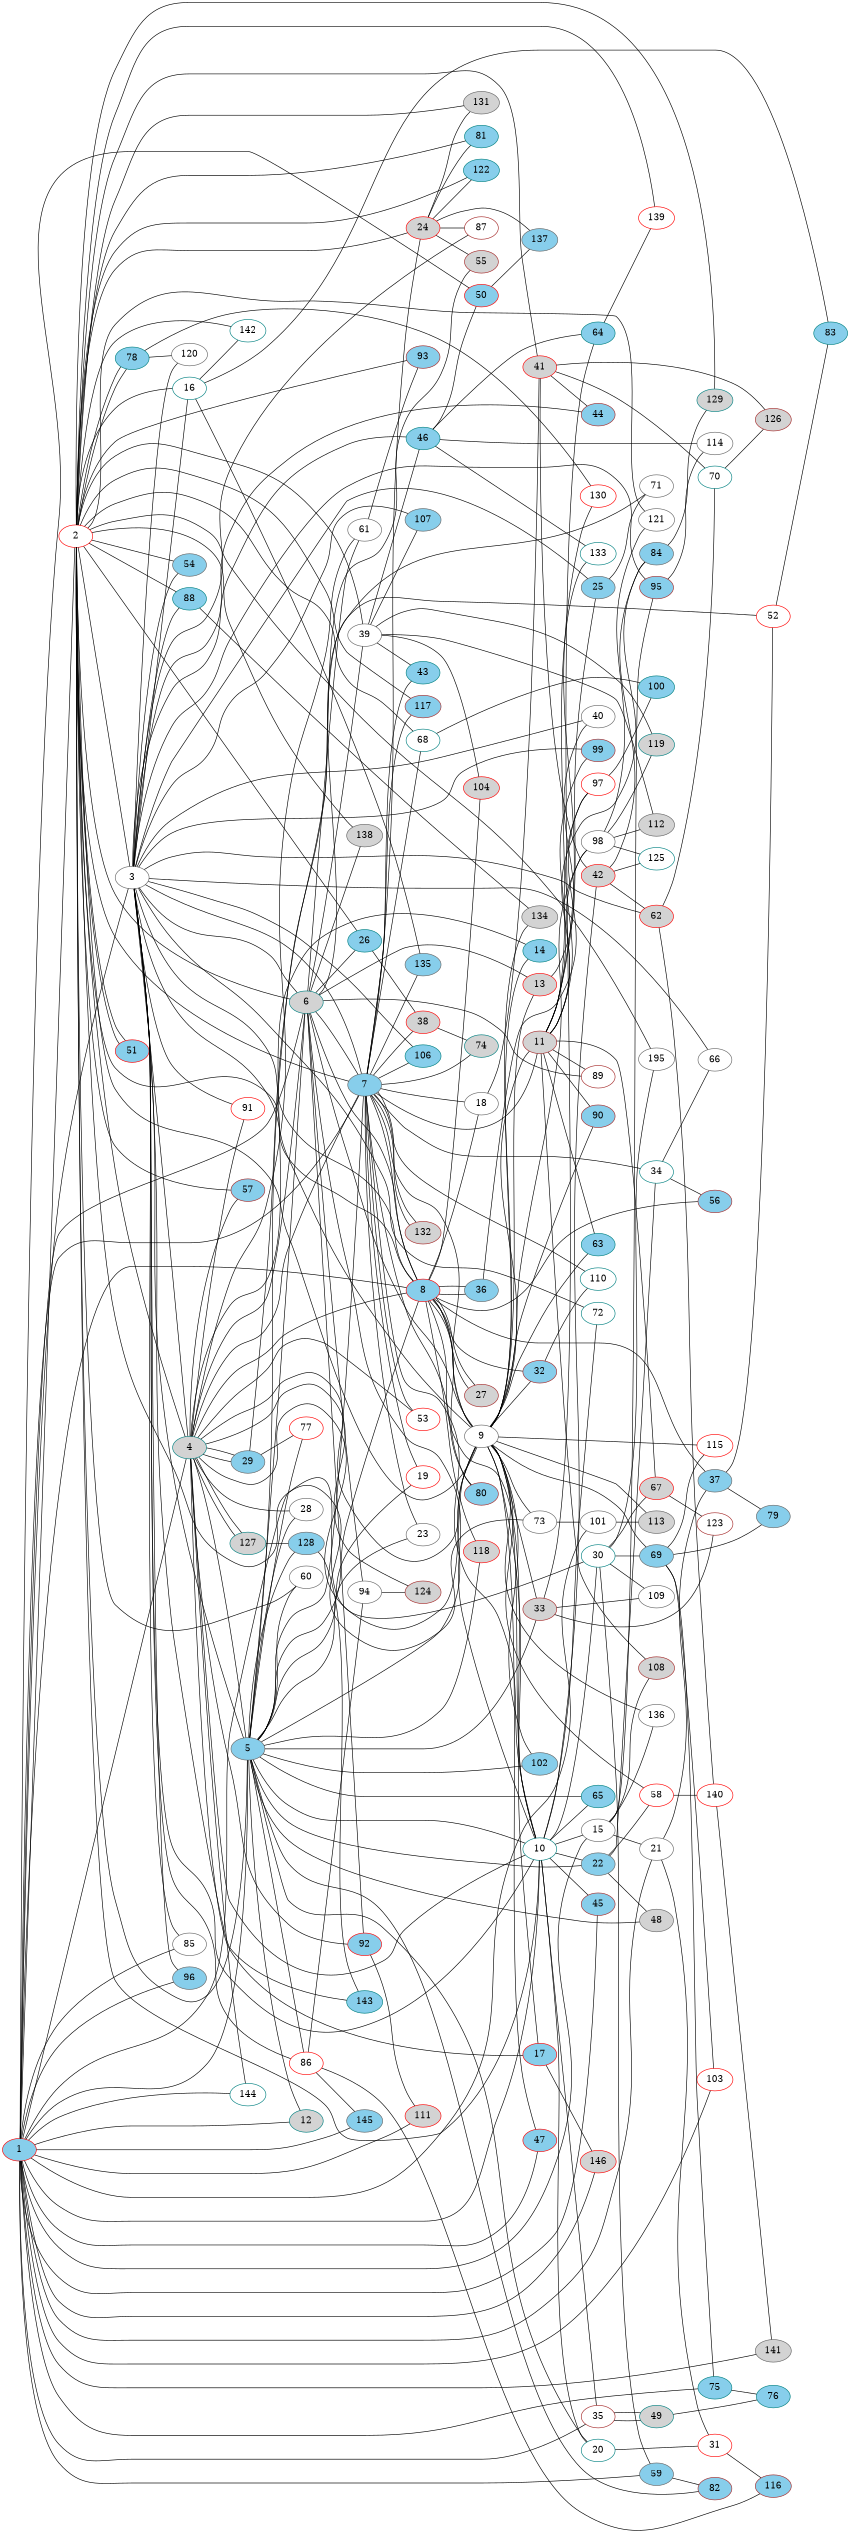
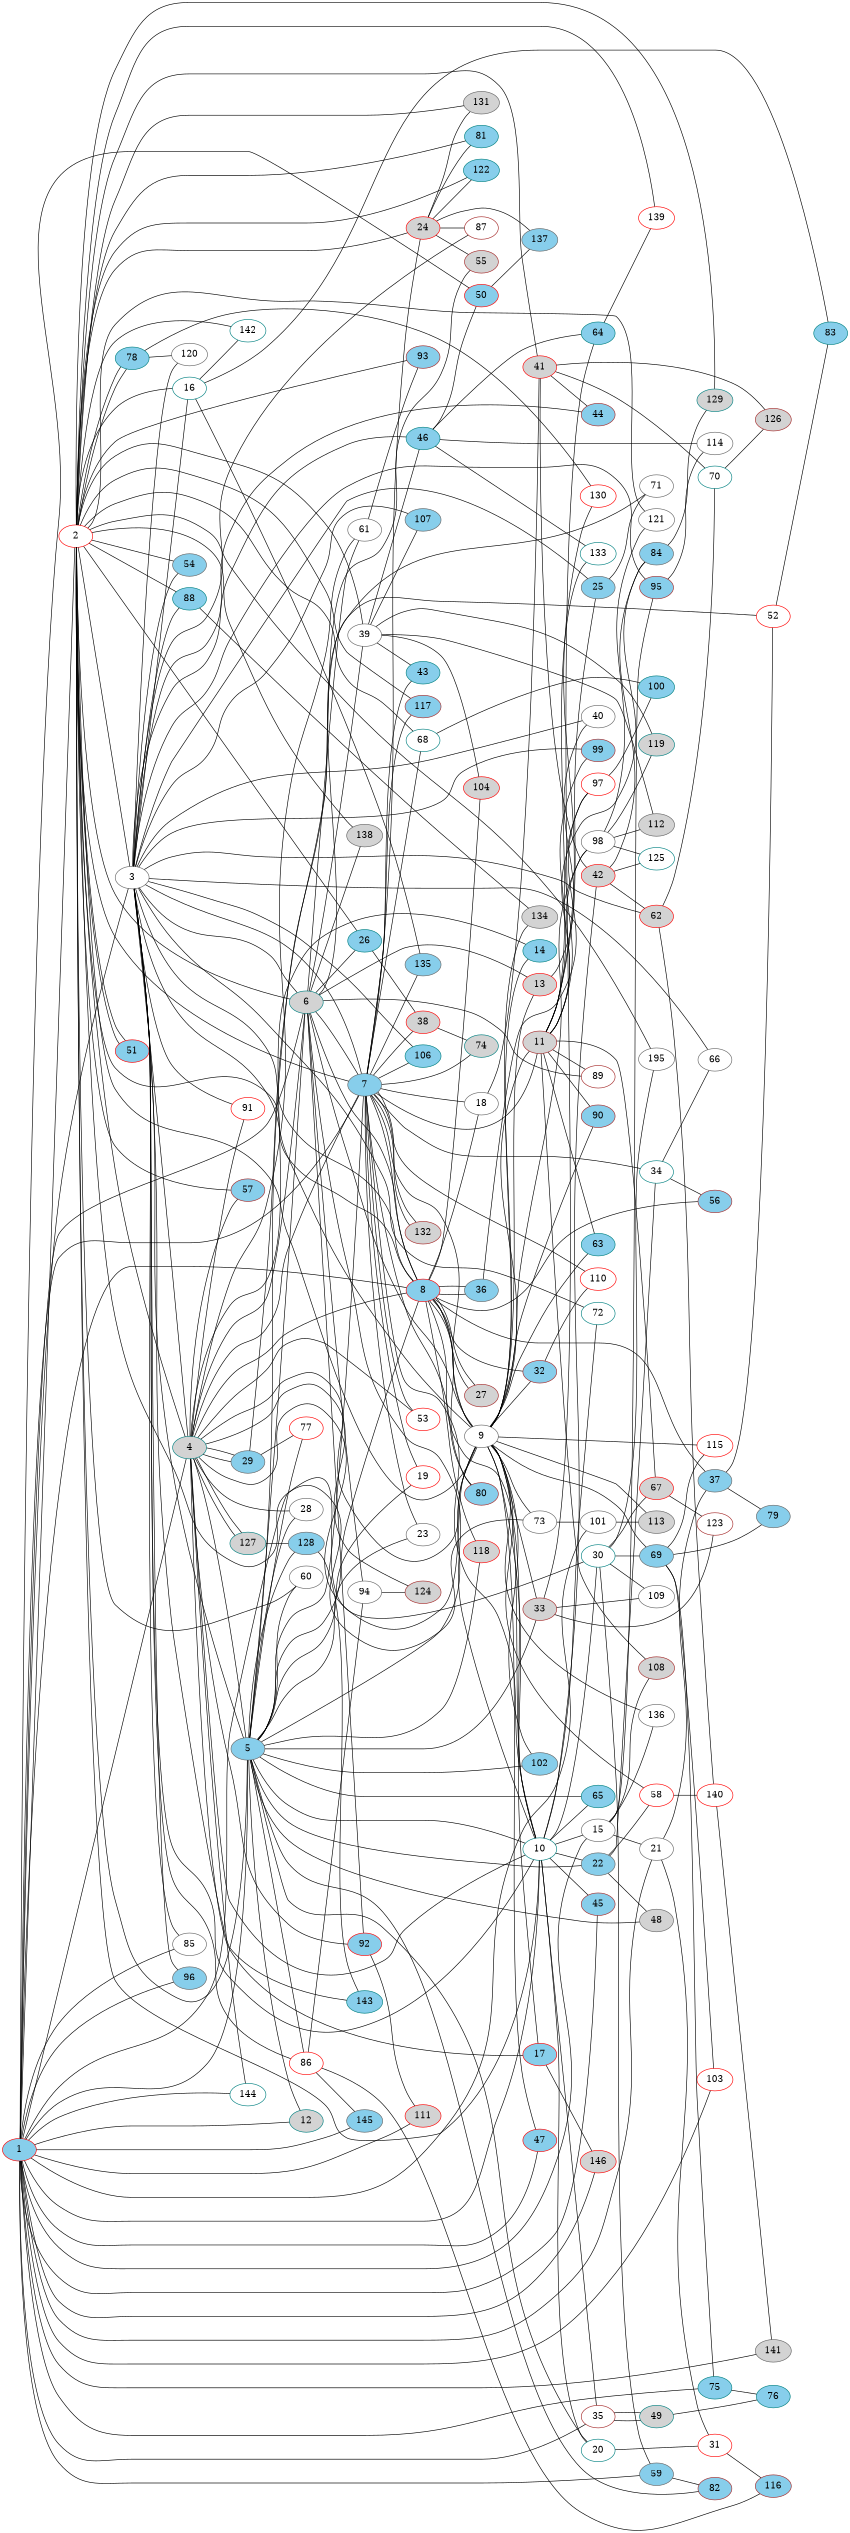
node "110": color teal -> red
